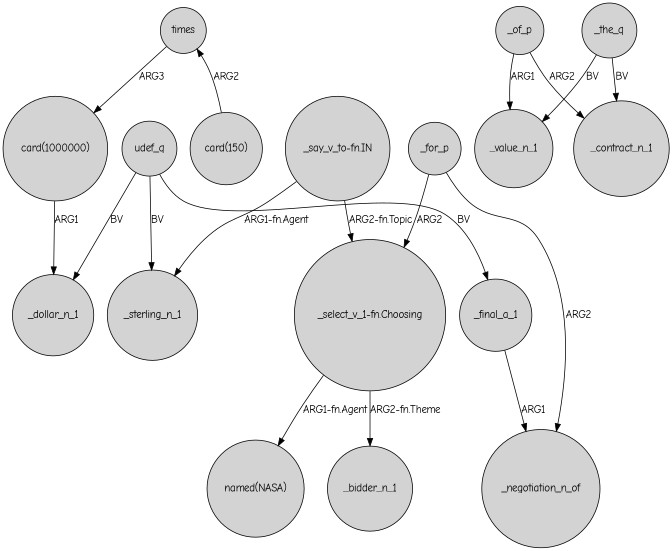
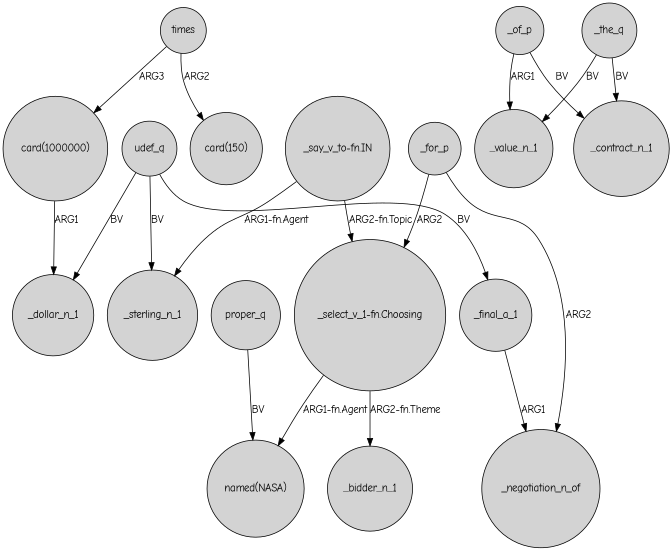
edge "_of_p" -> "_contract_n_1": label "ARG2" -> "BV"
edge "card(150)" -> "times": reversed
node "proper_q": added
